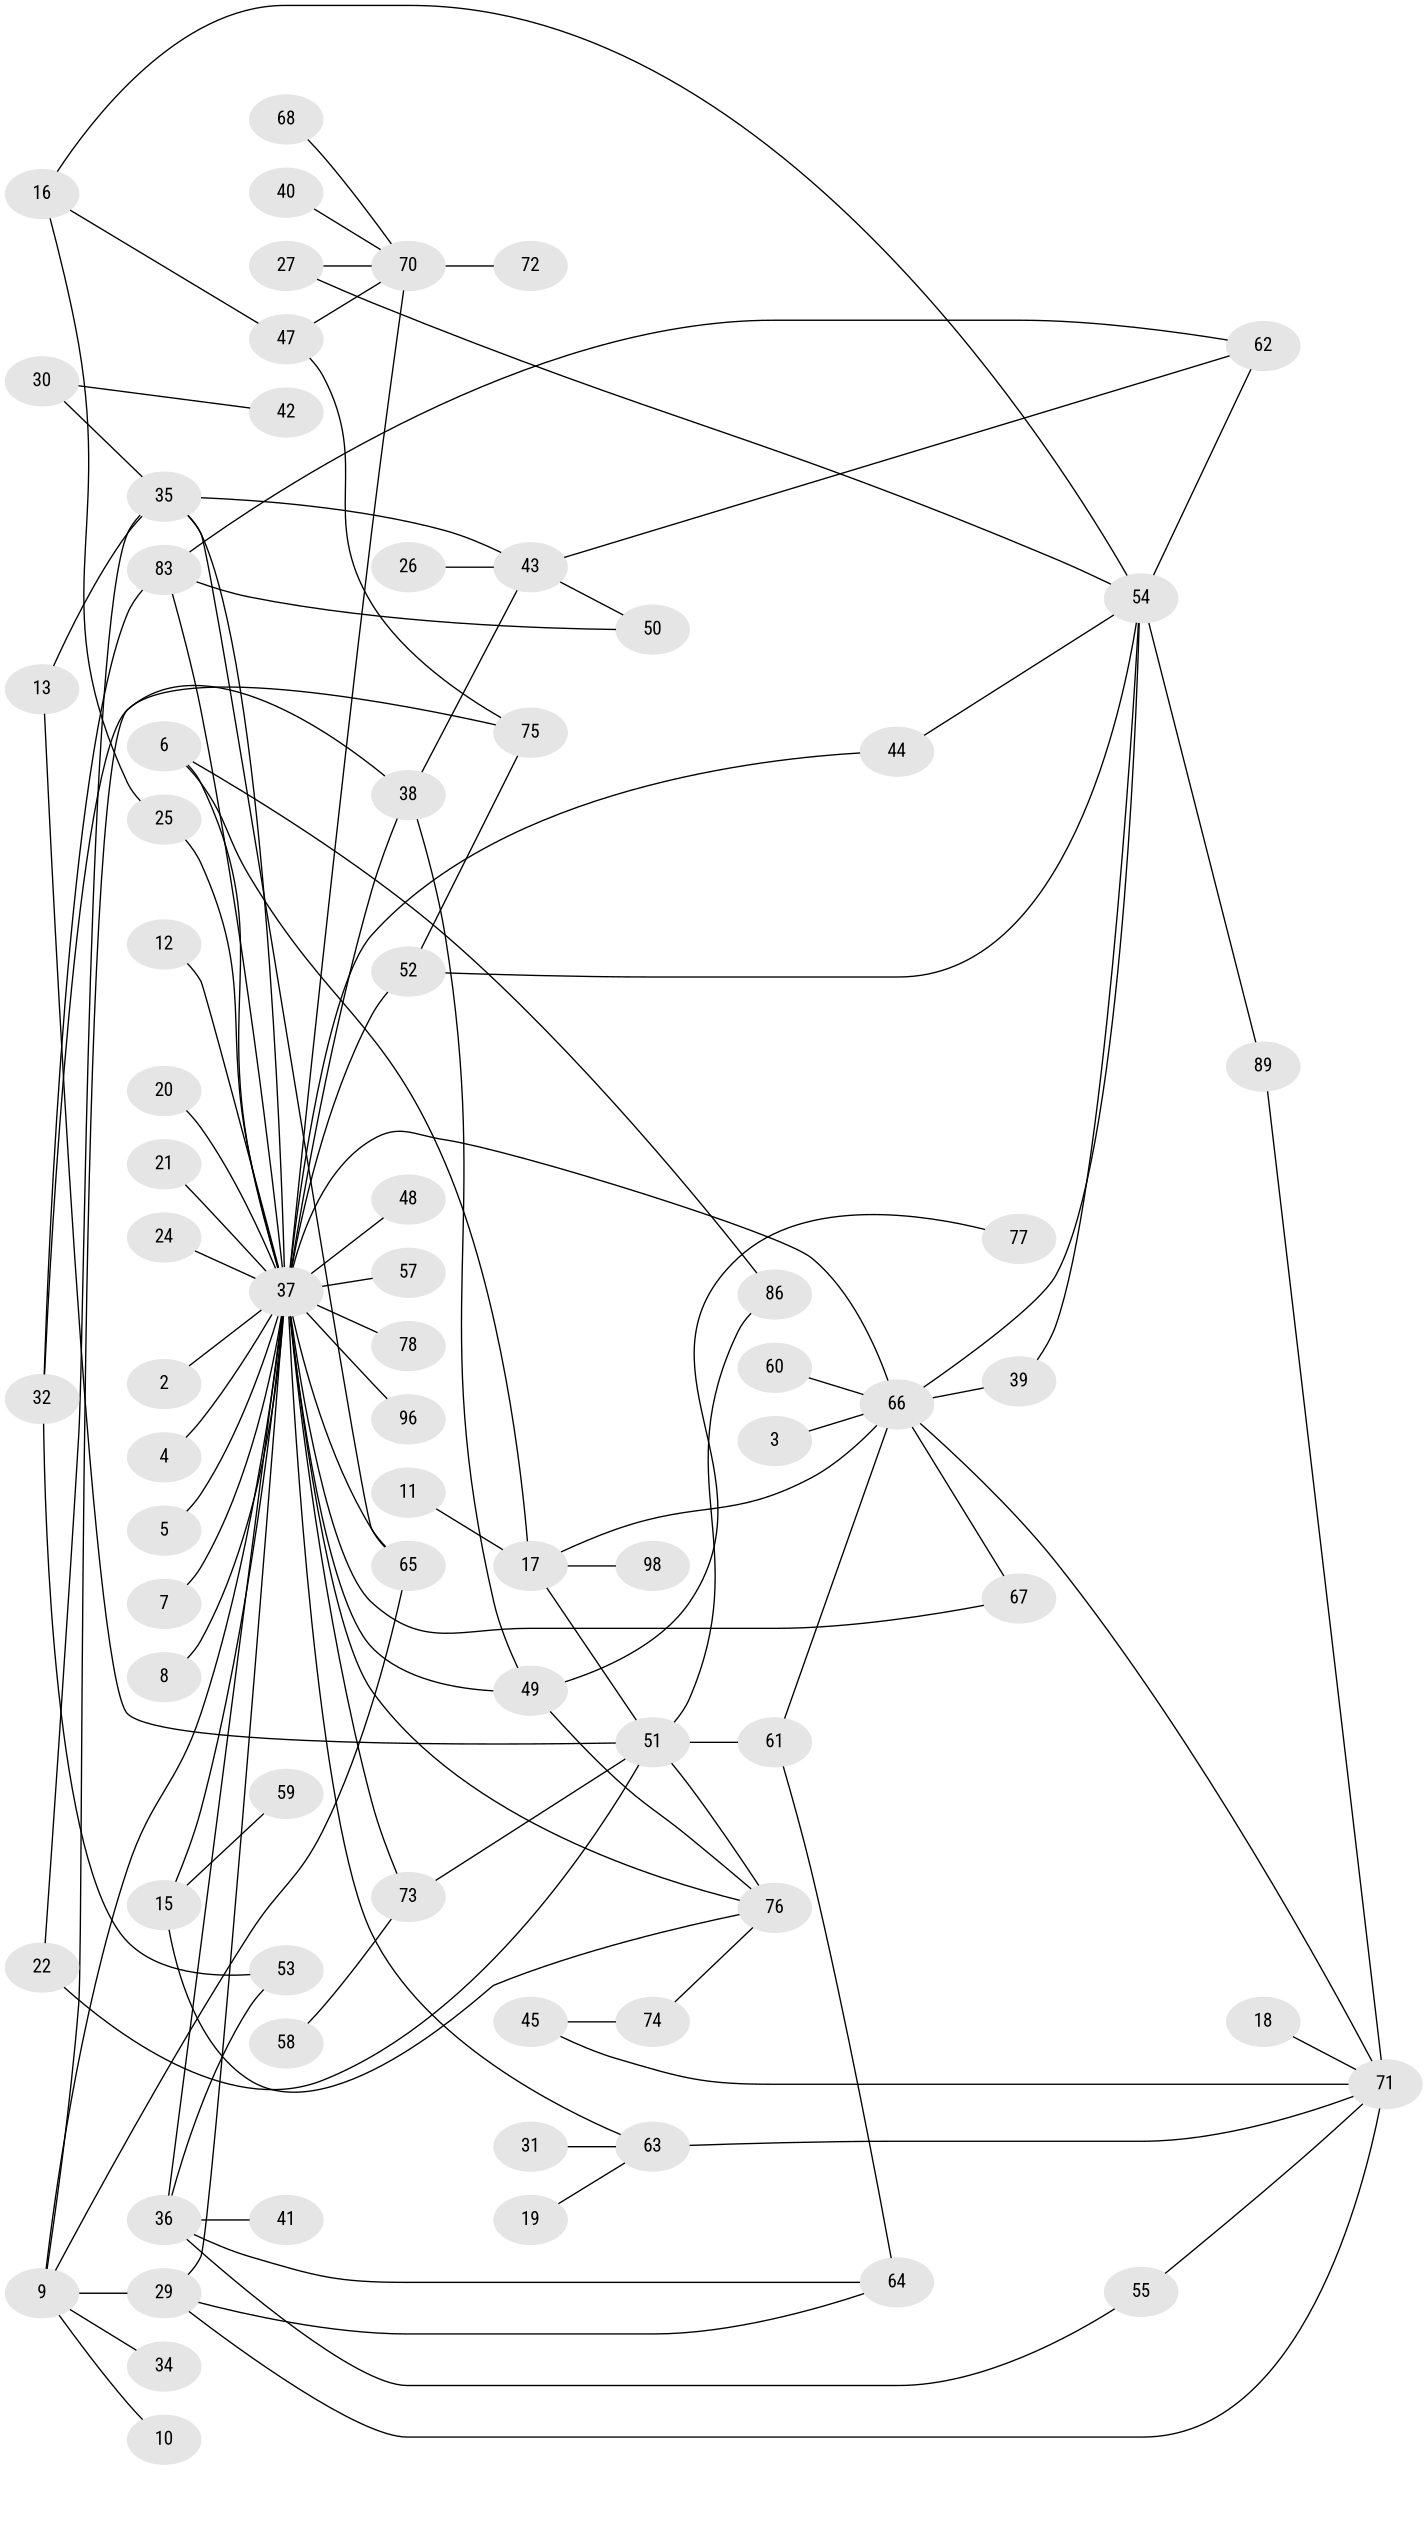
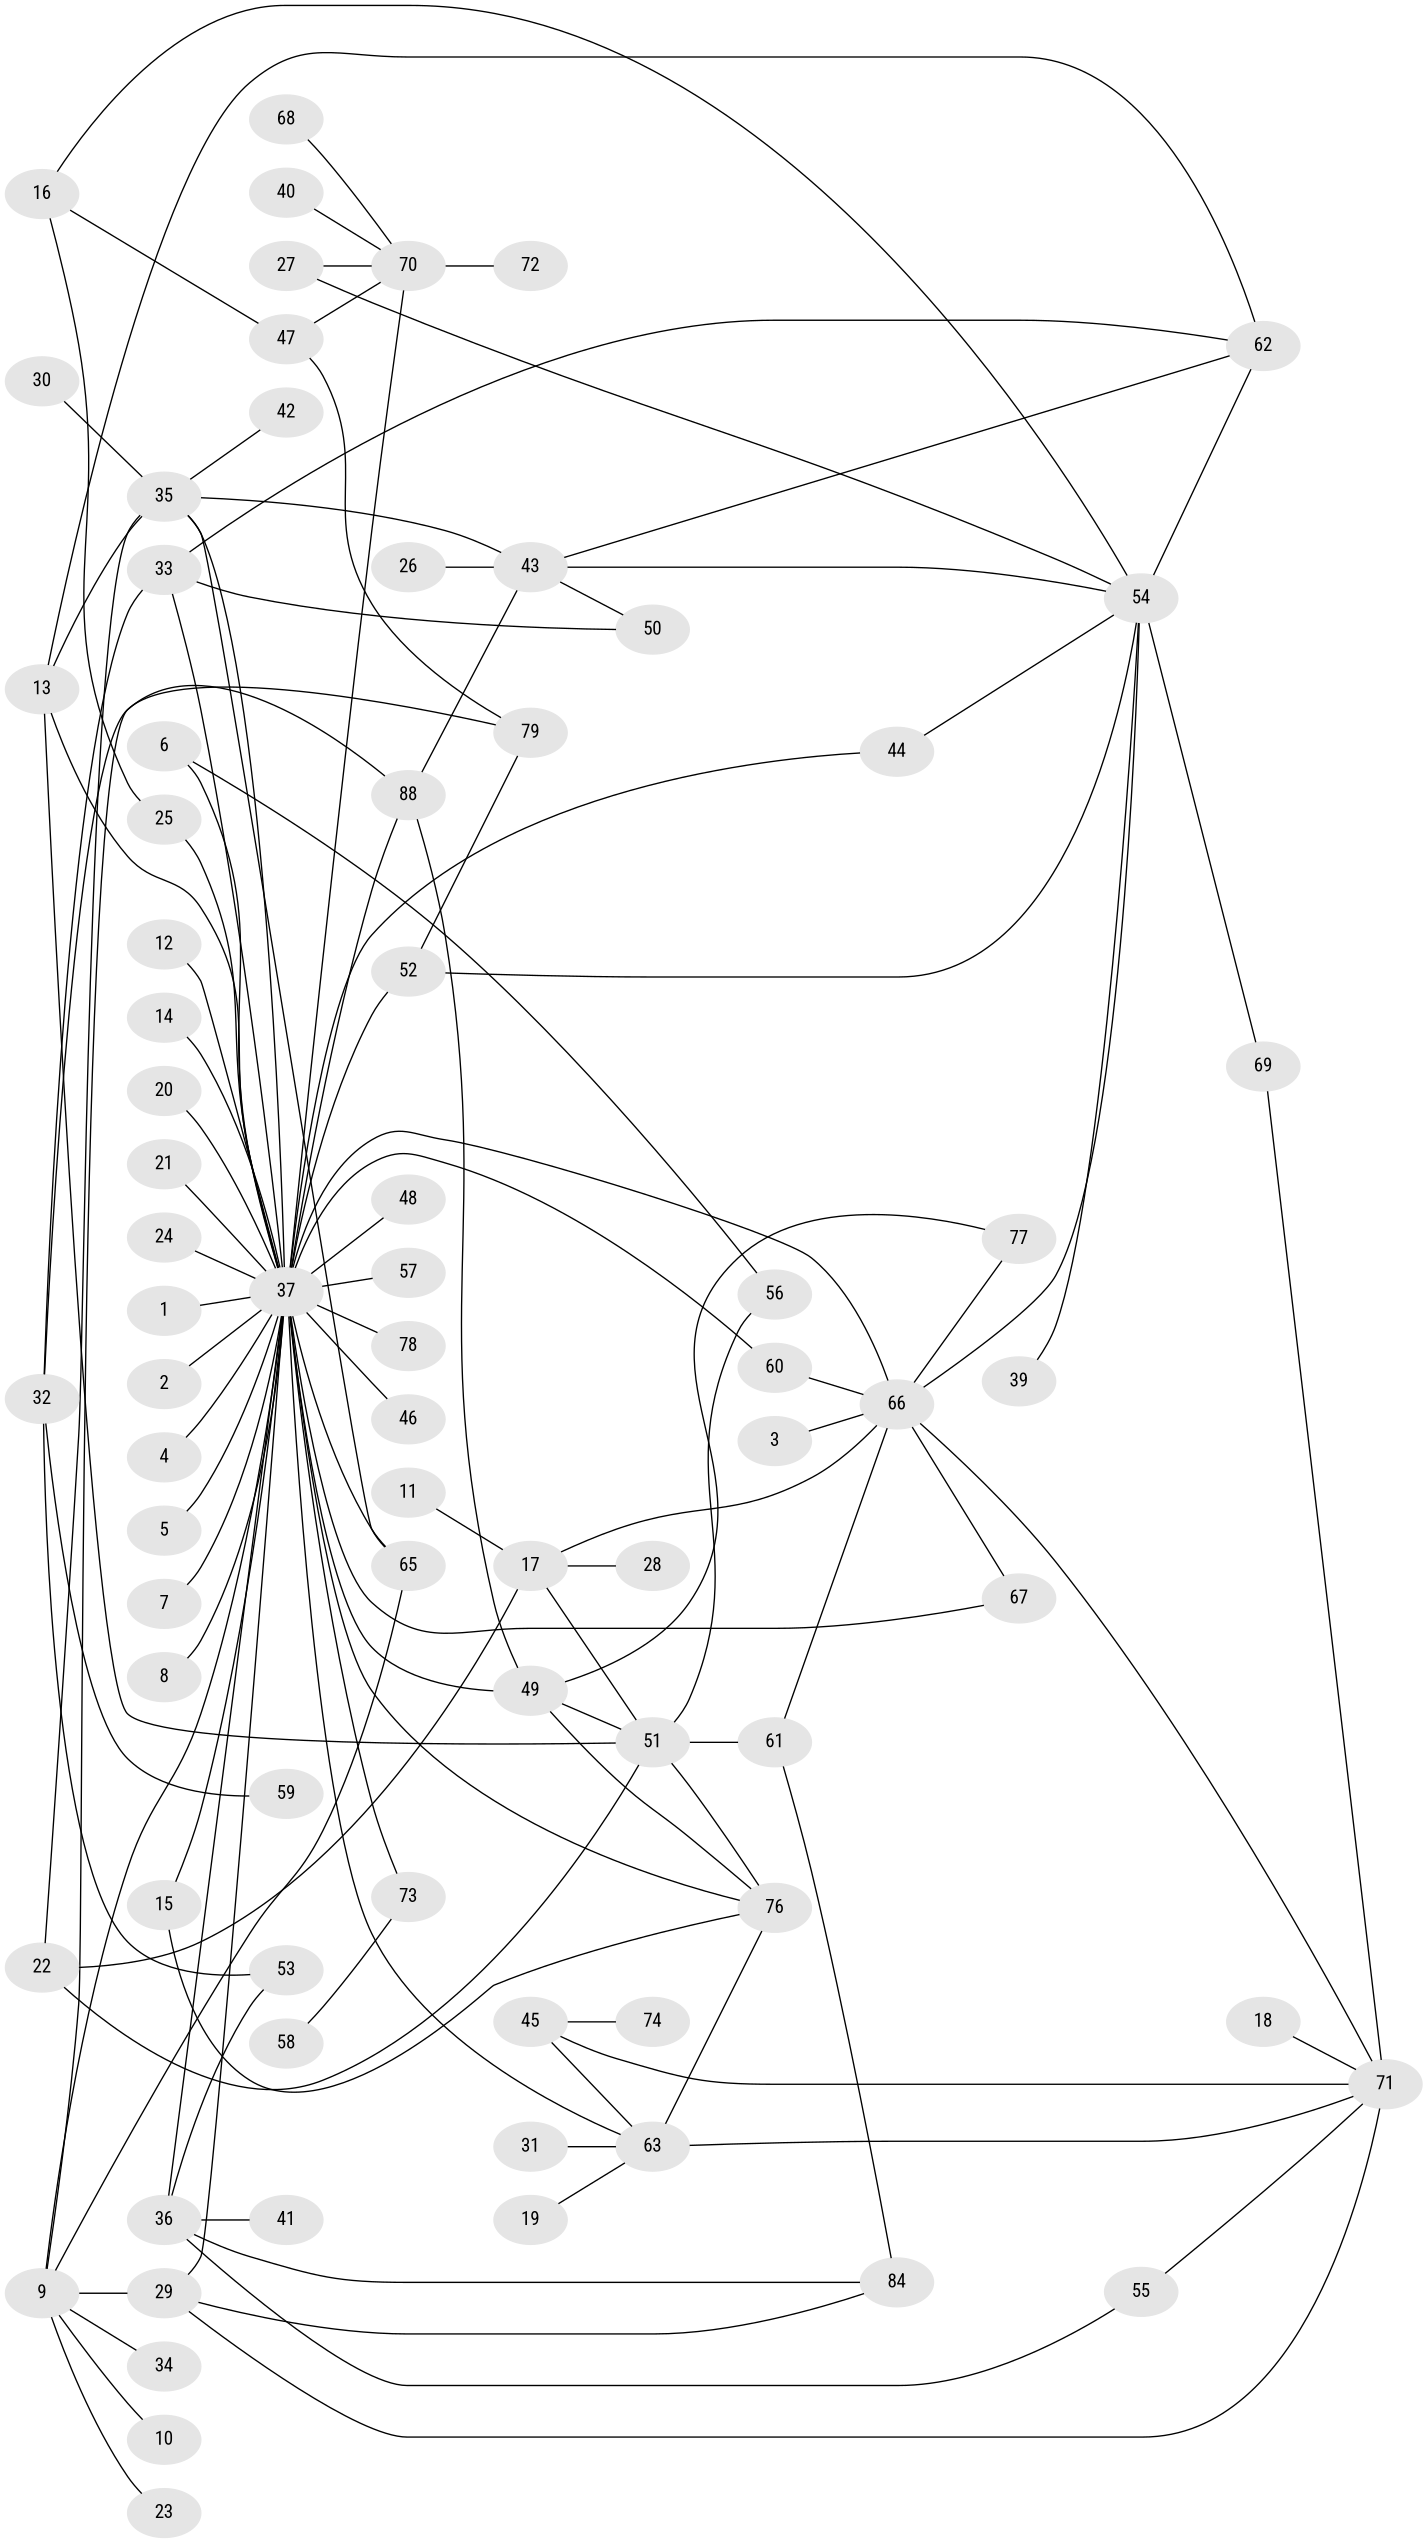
edge "62" -- "13": added
edge "30" -- "42": now "35" -- "42"
edge "43" -- "54": added
node "83": label "83" -> "33"
node "75": label "75" -> "79"
node "38": label "38" -> "88"
edge "13" -- "37": added
node "14": added
node "89": label "89" -> "69"
edge "6" -- "17": now "22" -- "17"
edge "37" -- "60": added
node "86": label "86" -> "56"
node "1": added
edge "39" -- "66": now "77" -- "66"
node "96": label "96" -> "46"
node "98": label "98" -> "28"
edge "51" -- "73": now "51" -- "49"
edge "59" -- "15": now "59" -- "32"
edge "76" -- "74": now "76" -- "63"
edge "45" -- "63": added
node "64": label "64" -> "84"
node "23": added
